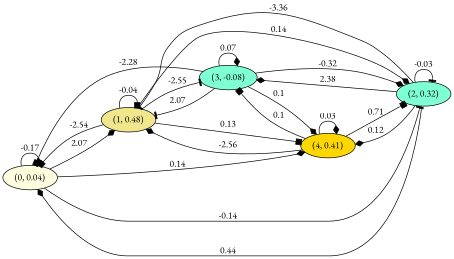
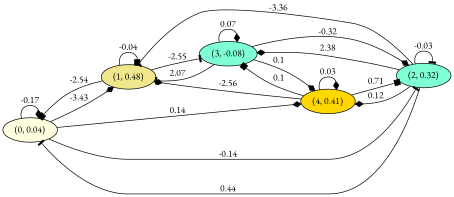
edge "(1, 0.48)" -> "(2, 0.32)": removed, label "0.14"
edge "(3, -0.08)" -> "(0, 0.04)": removed, label "-2.28"
edge "(1, 0.48)" -> "(4, 0.41)": removed, label "0.13"
edge "(0, 0.04)" -> "(1, 0.48)": label "2.07" -> "-3.43"
edge "(2, 0.32)" -> "(0, 0.04)": arrowhead diamond -> tee
